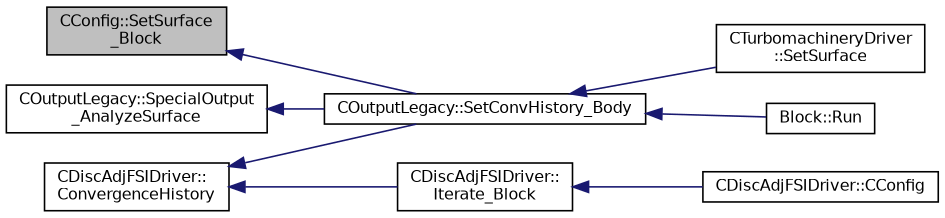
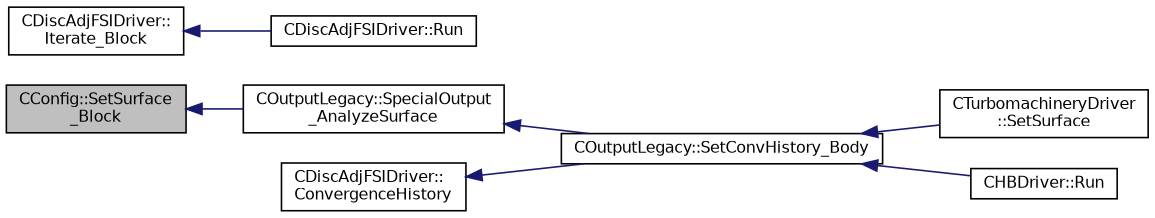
edge "COutputLegacy::SetConvHistory_Body" -> "CConfig::SetSurface _Block": now "COutputLegacy::SpecialOutput _AnalyzeSurface" -> "CConfig::SetSurface _Block"
node "Block::Run": label "Block::Run" -> "CHBDriver::Run"
edge "CDiscAdjFSIDriver:: Iterate_Block" -> "CDiscAdjFSIDriver:: ConvergenceHistory": removed
node "CDiscAdjFSIDriver::CConfig": label "CDiscAdjFSIDriver::CConfig" -> "CDiscAdjFSIDriver::Run"
